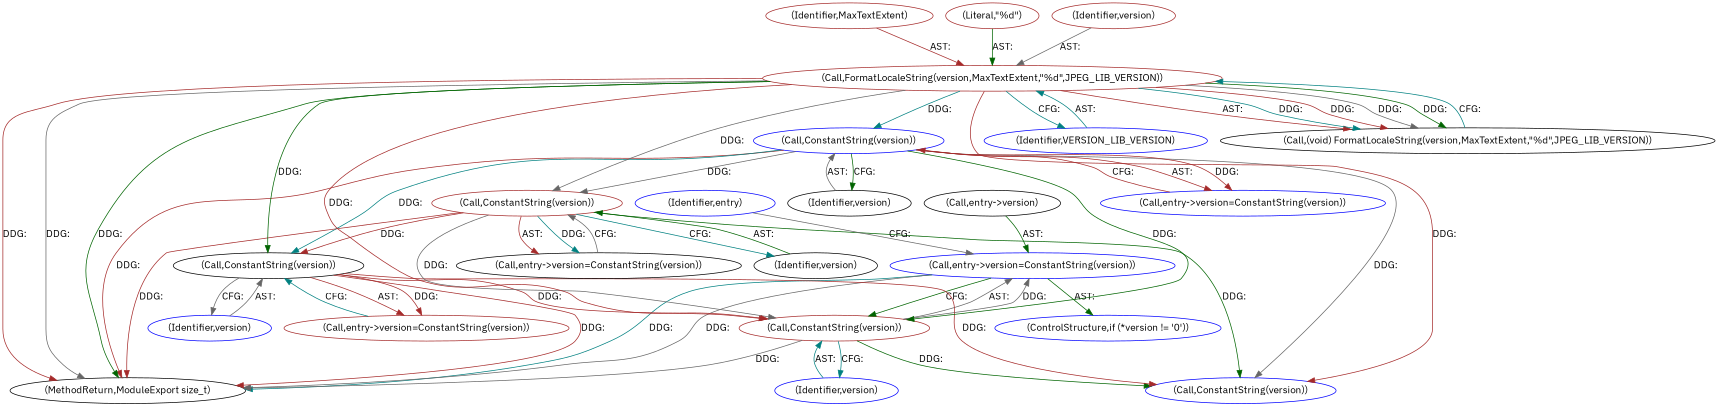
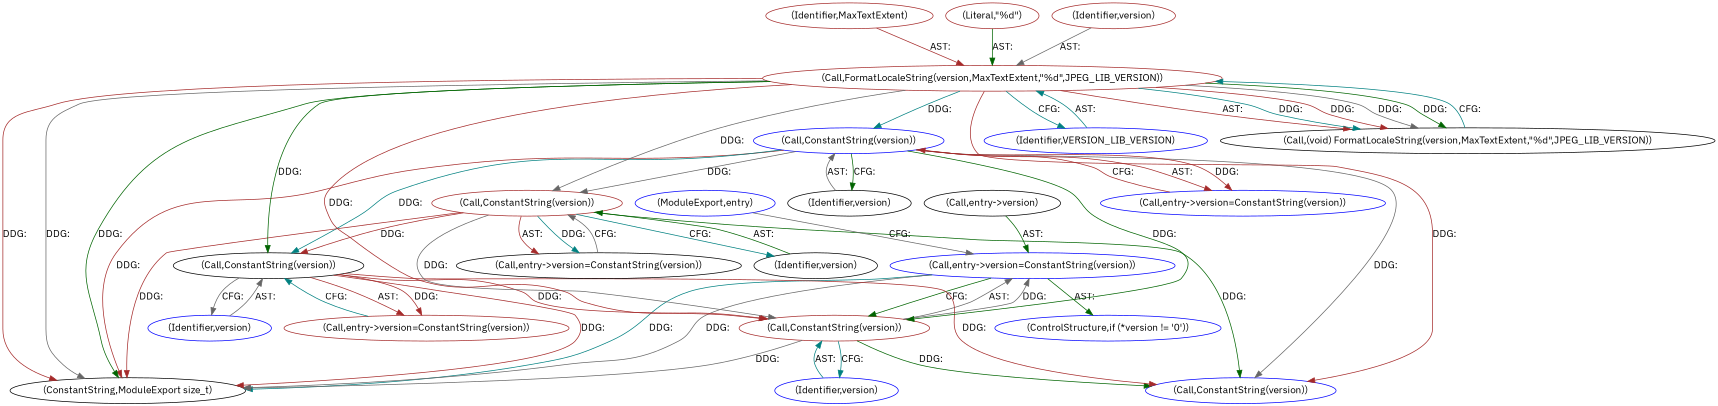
node "(Identifier,entry)": label "(Identifier,entry)" -> "(ModuleExport,entry)"
node "(MethodReturn,ModuleExport size_t)": label "(MethodReturn,ModuleExport size_t)" -> "(ConstantString,ModuleExport size_t)"
